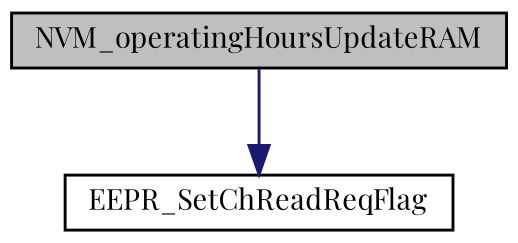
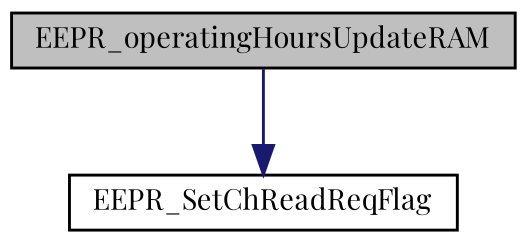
node "NVM_operatingHoursUpdateRAM": label "NVM_operatingHoursUpdateRAM" -> "EEPR_operatingHoursUpdateRAM"
